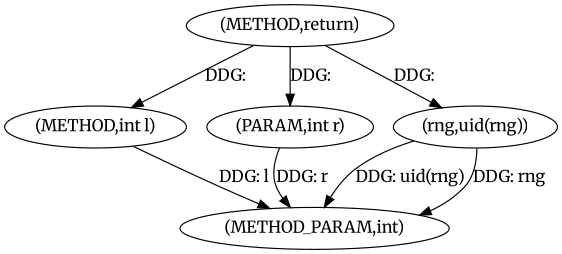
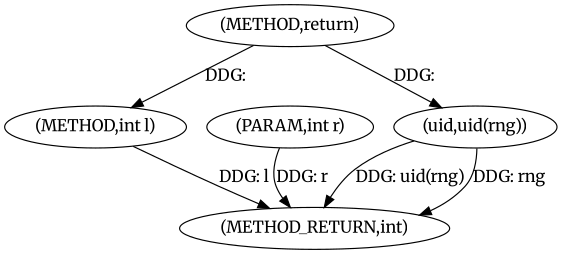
edge "(METHOD,return)" -> "(PARAM,int r)": removed, label "DDG:"
node "(rng,uid(rng))": label "(rng,uid(rng))" -> "(uid,uid(rng))"
node "(METHOD_PARAM,int)": label "(METHOD_PARAM,int)" -> "(METHOD_RETURN,int)"
